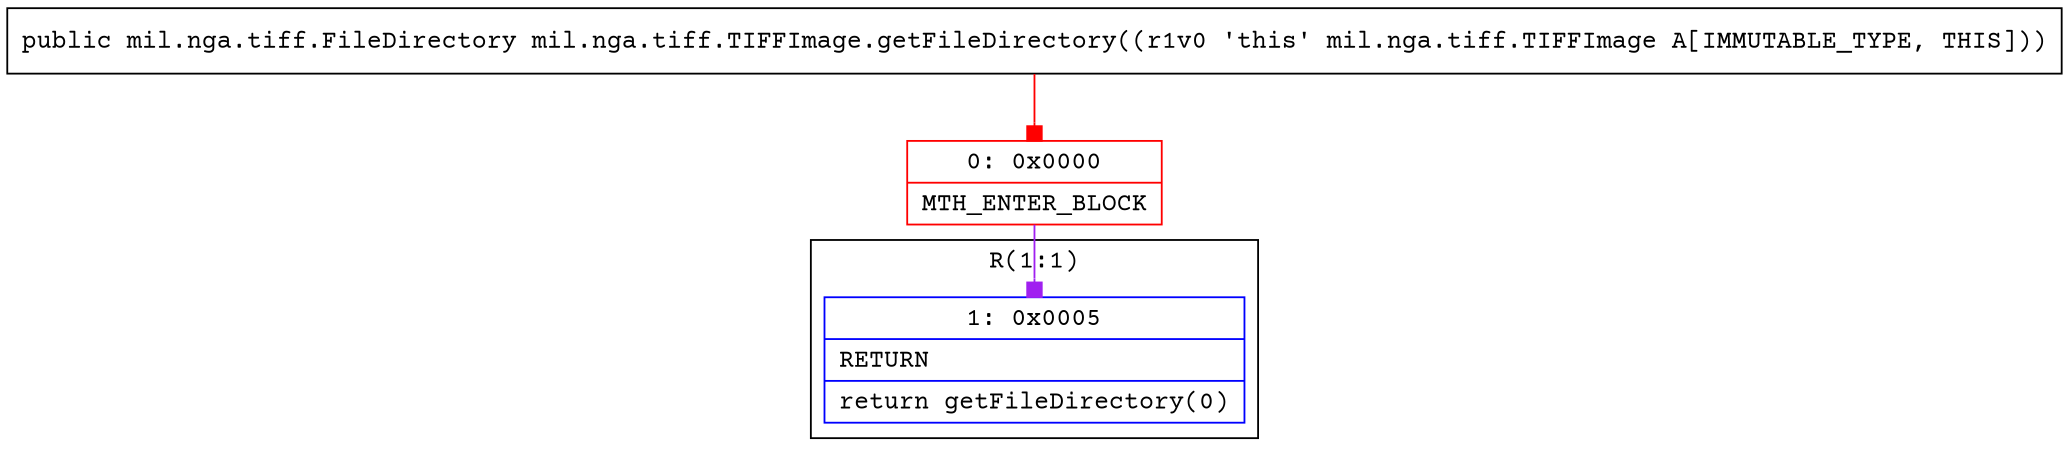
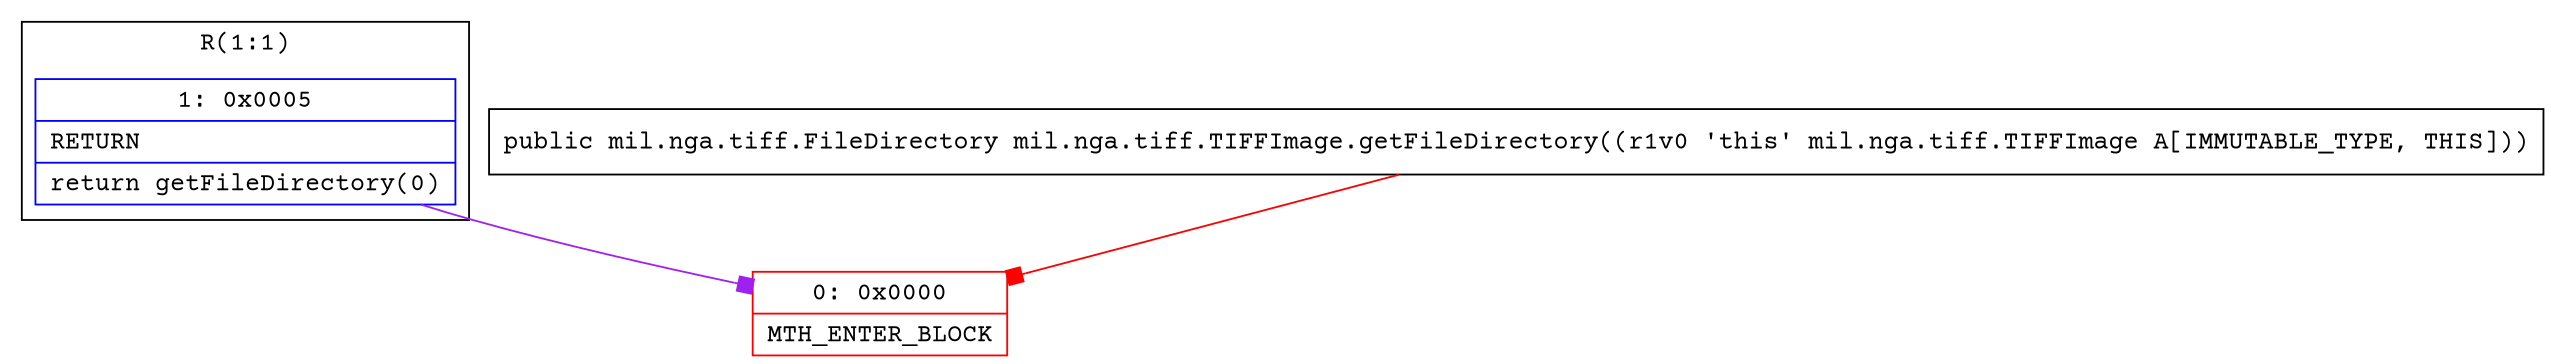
edge "0: 0x0000" -> "1: 0x0005": reversed
